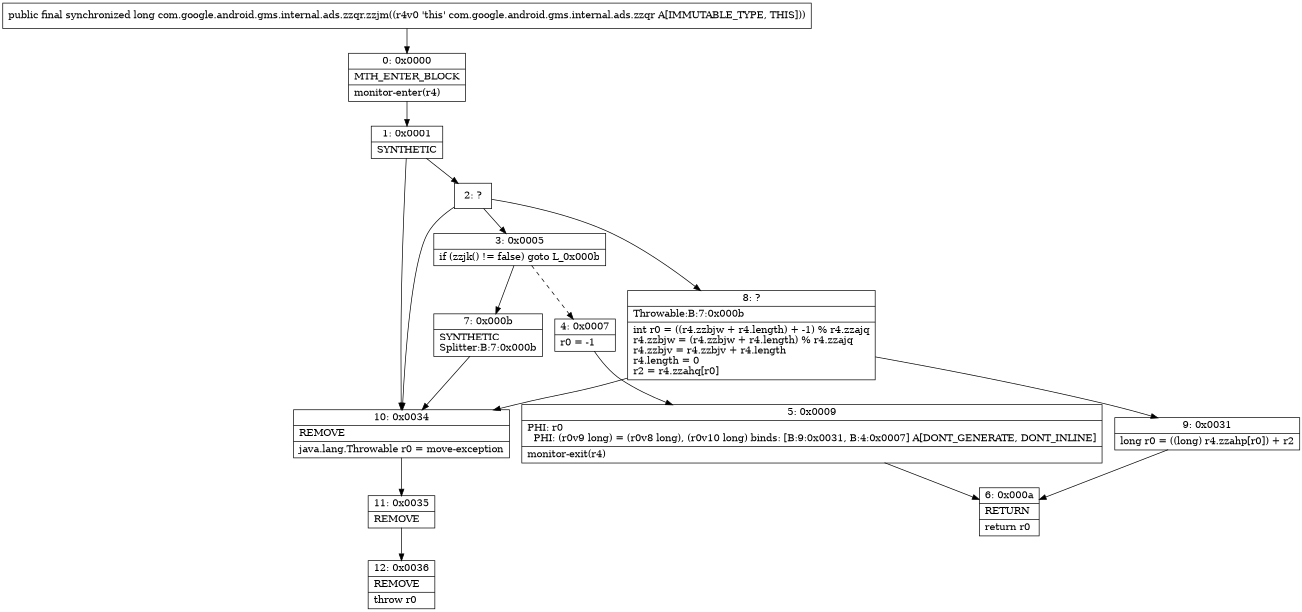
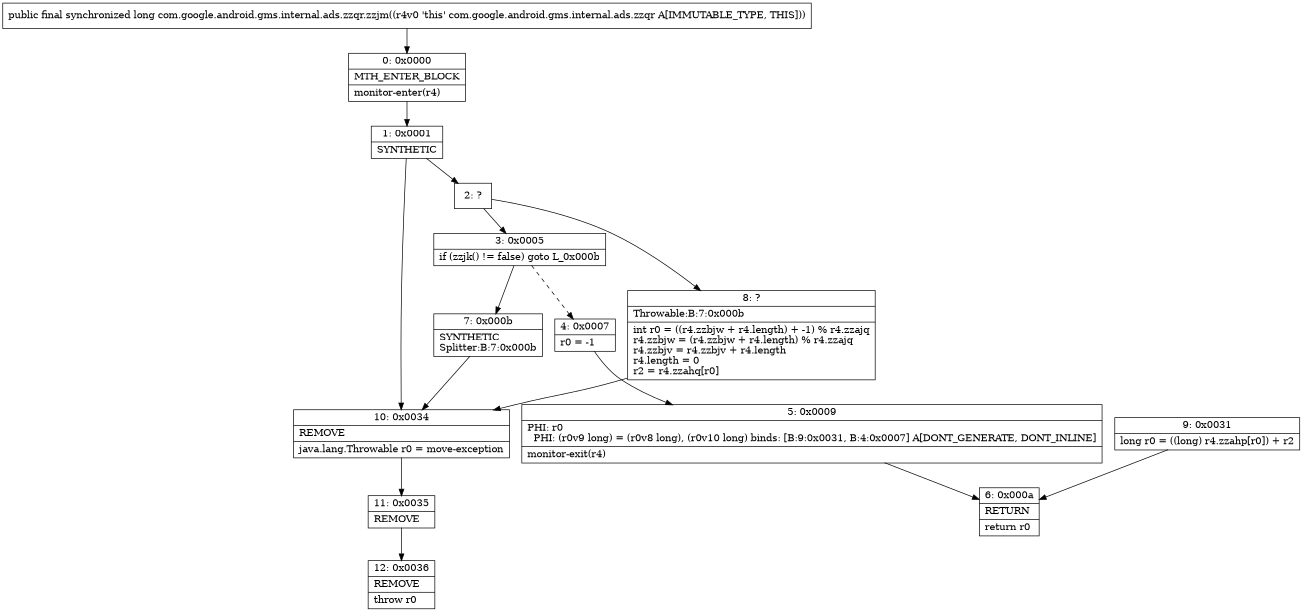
edge "2: ?" -> "10: 0x0034": removed
edge "8: ?" -> "9: 0x0031": removed
